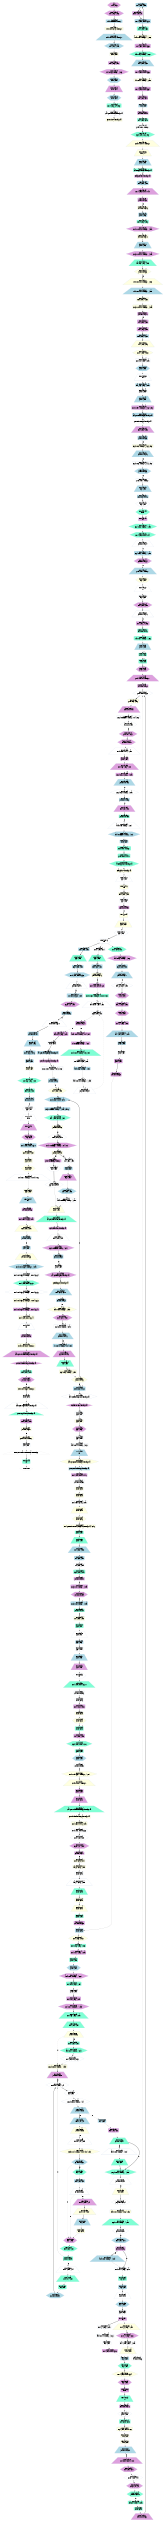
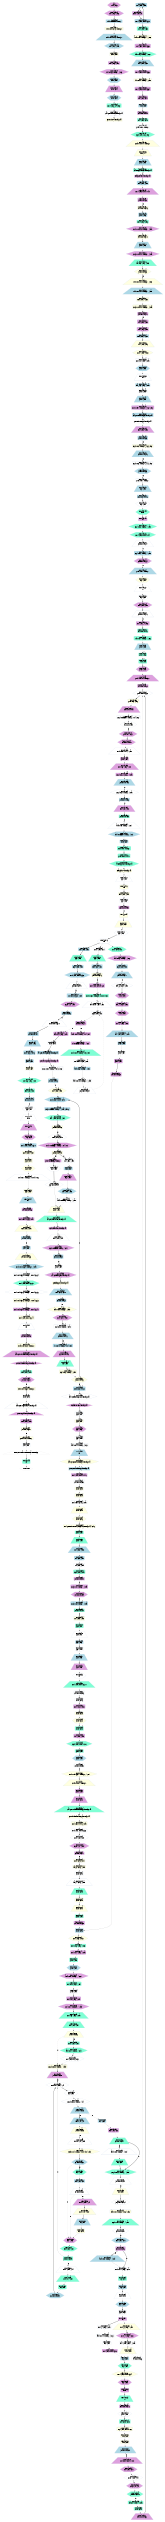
node "GetProcAddress@kernel32.dll": fillcolor aquamarine -> plum
